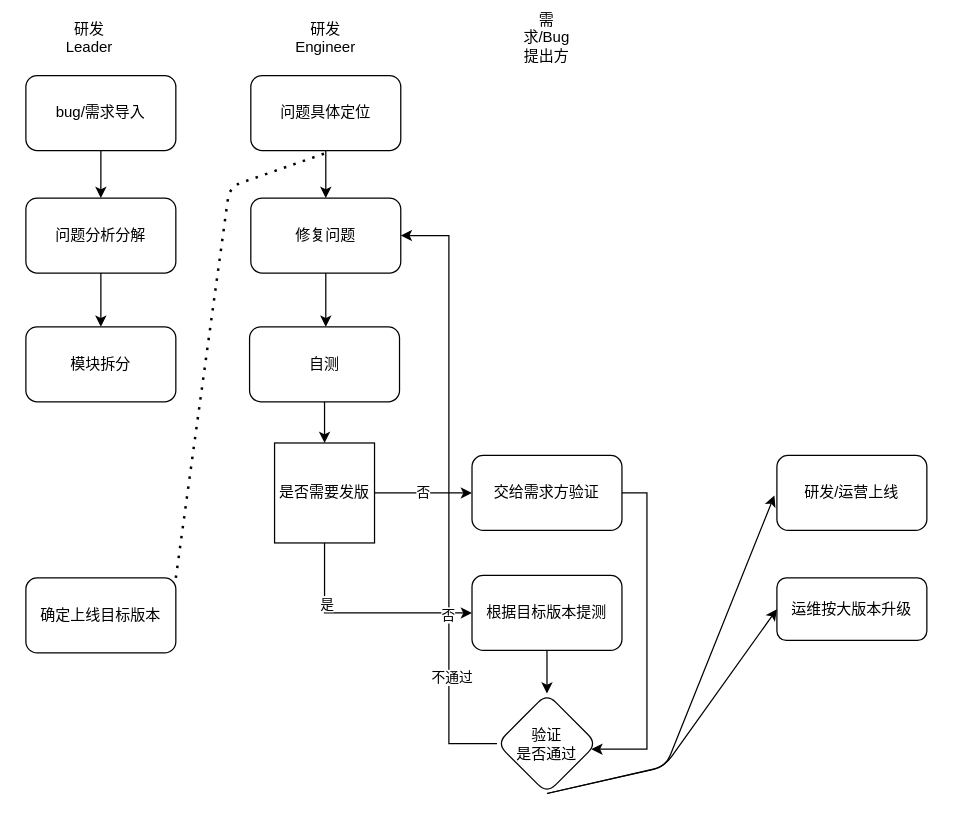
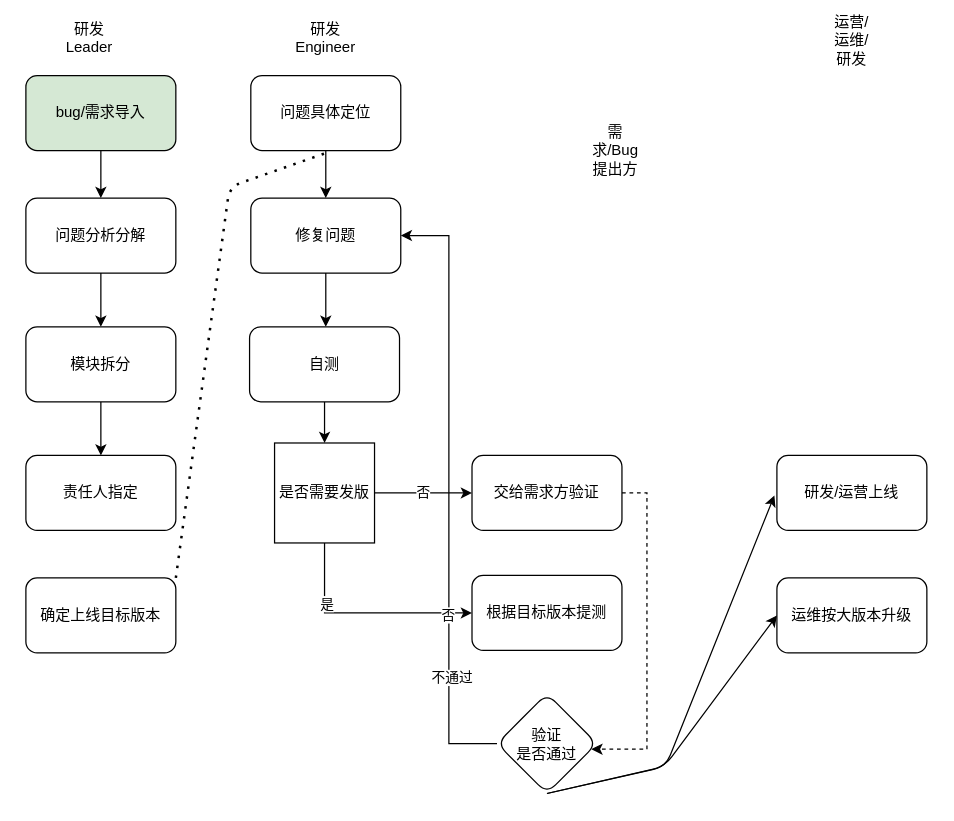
node "需求/Bug提出方": moved (547, 38) -> (616, 151)
node "运营/运维/研发": added
node "bug/需求导入": fillcolor #ffffff -> #d5e8d4
edge "模块拆分" -> "责任人指定": added
node "责任人指定": added
node "运维按大版本升级": size 150x63 -> 150x75
edge "交给需求方验证" -> "验证 是否通过": style solid -> dashed
edge "根据目标版本提测" -> "验证 是否通过": removed
